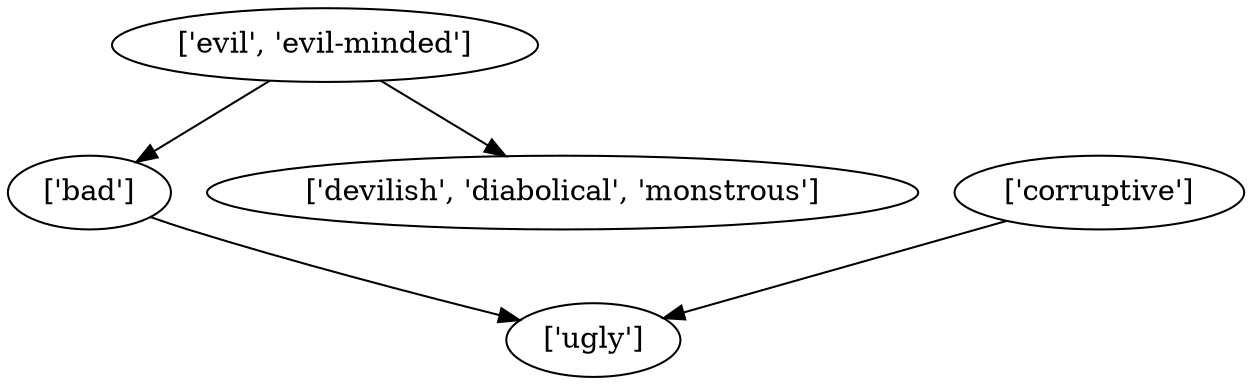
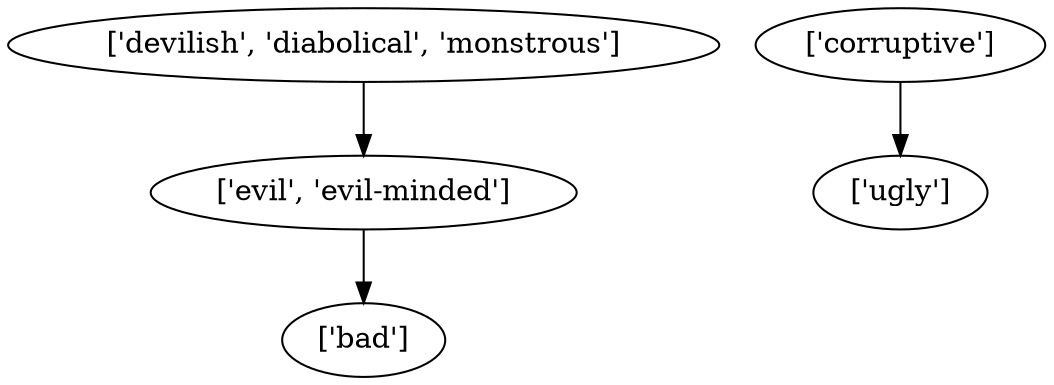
edge "['evil', 'evil-minded']" -> "['devilish', 'diabolical', 'monstrous']": reversed
edge "['bad']" -> "['ugly']": removed
